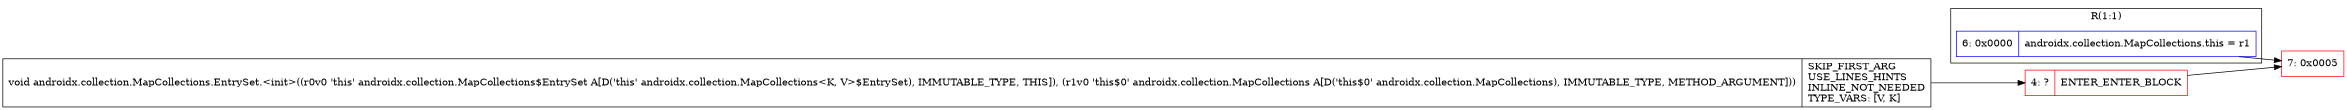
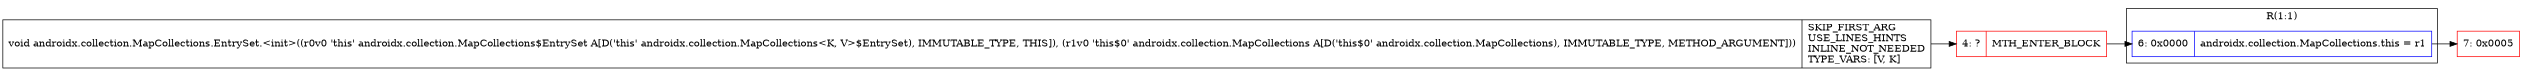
edge "4: ?" -> "7: 0x0005": now "4: ?" -> "6: 0x0000"
node "4: ?": text "ENTER_ENTER_BLOCK" -> "MTH_ENTER_BLOCK"
